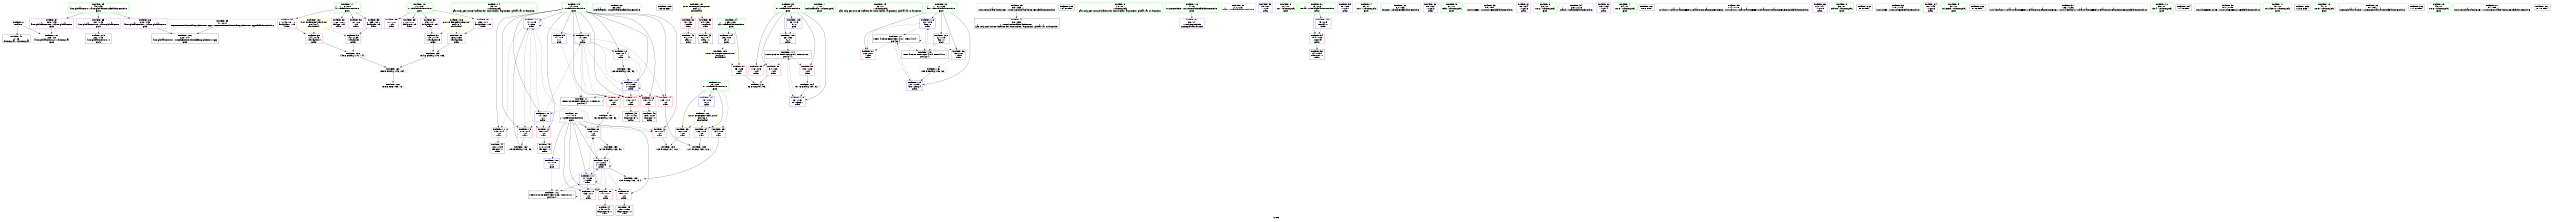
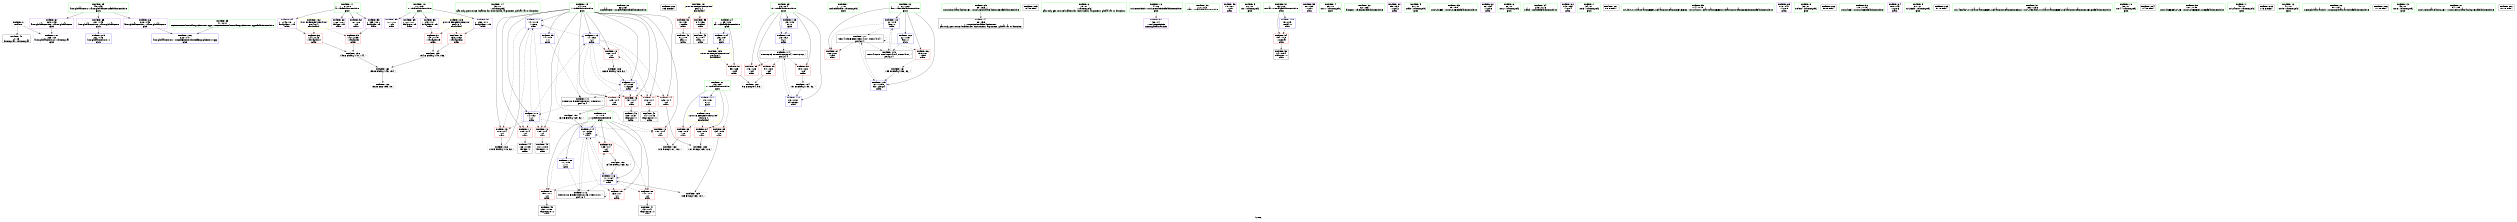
node "NodeID: 15": removed
edge "NodeID: 157" -> "NodeID: 82": now "NodeID: 157" -> "NodeID: 114"
